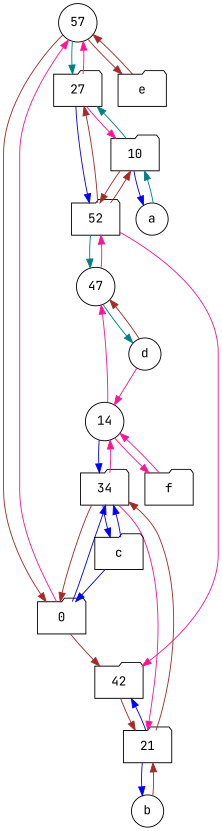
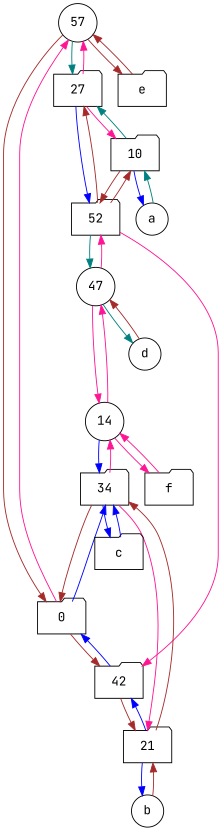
edge "d" -> "14": now "47" -> "14"
edge "c" -> "0": now "42" -> "0"
